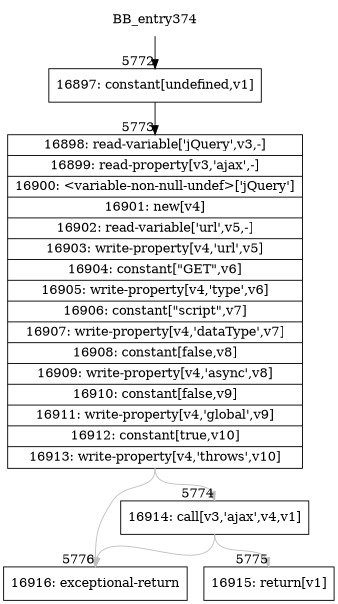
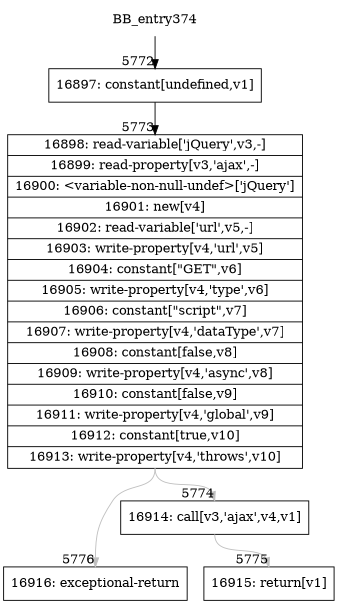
edge "16914: call[v3,'ajax',v4,v1]" -> "16916: exceptional-return": removed
